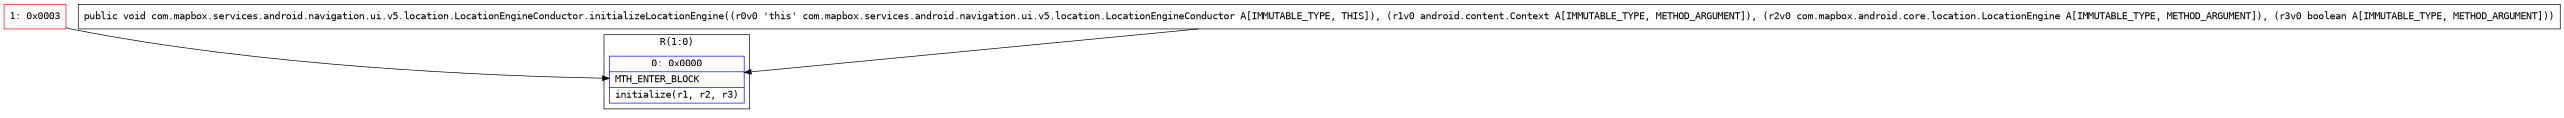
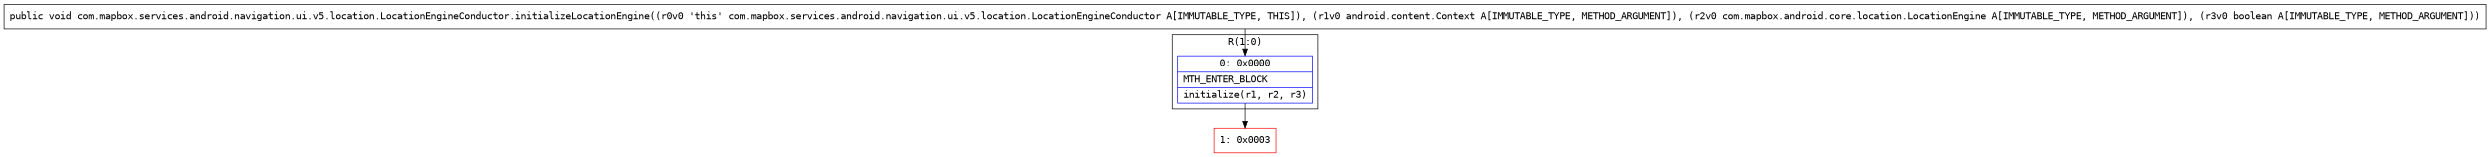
edge "1: 0x0003" -> "0: 0x0000": reversed
